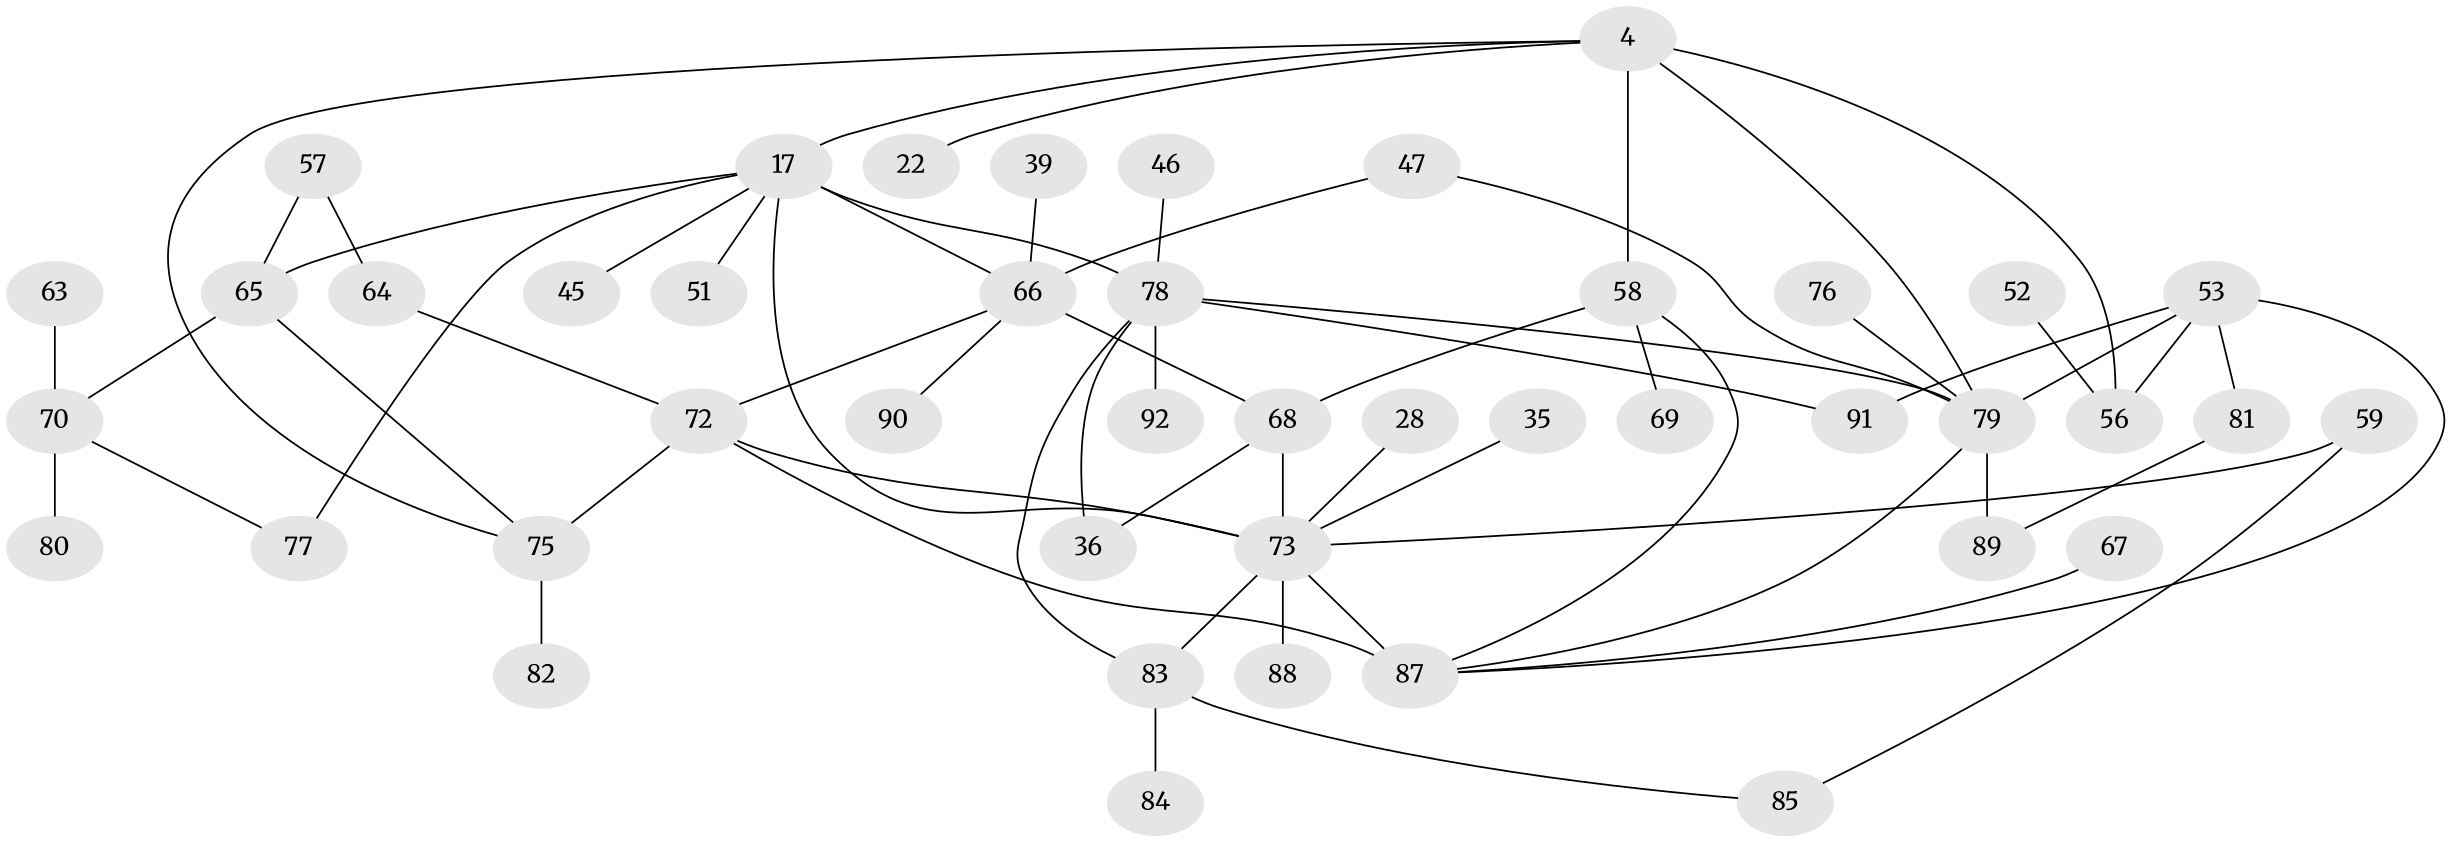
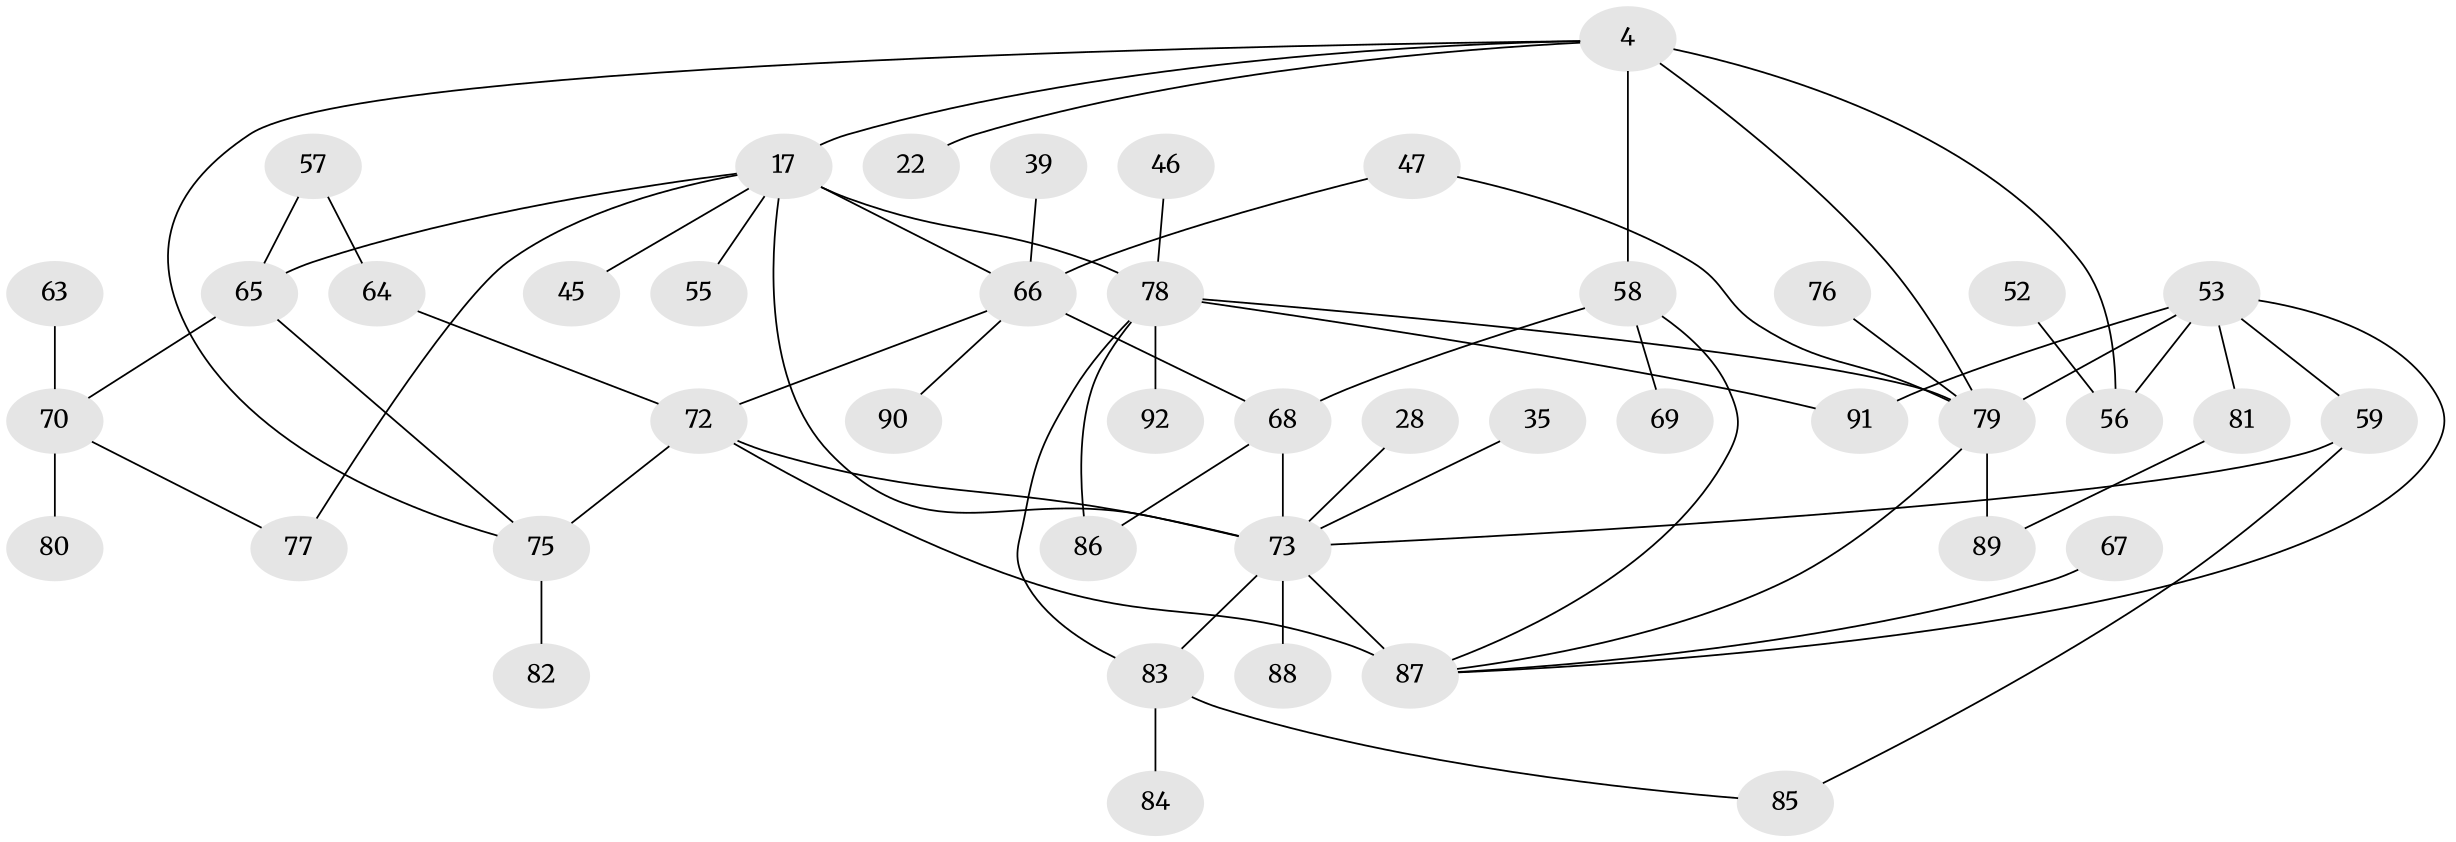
node "51": label "51" -> "55"
edge "53" -- "59": added
node "36": label "36" -> "86"
